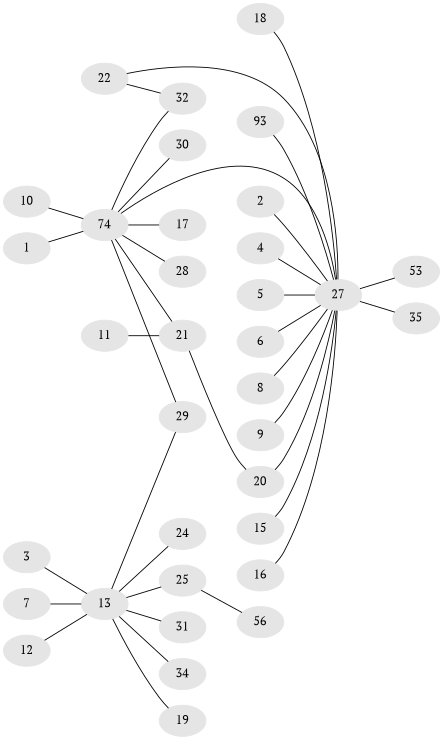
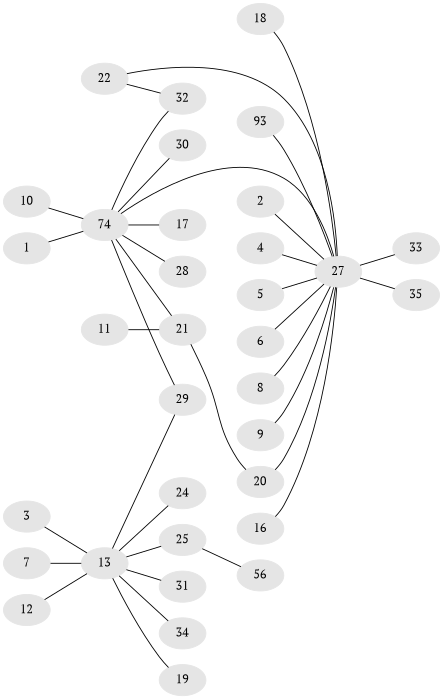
node "53": label "53" -> "33"
node "15": removed
